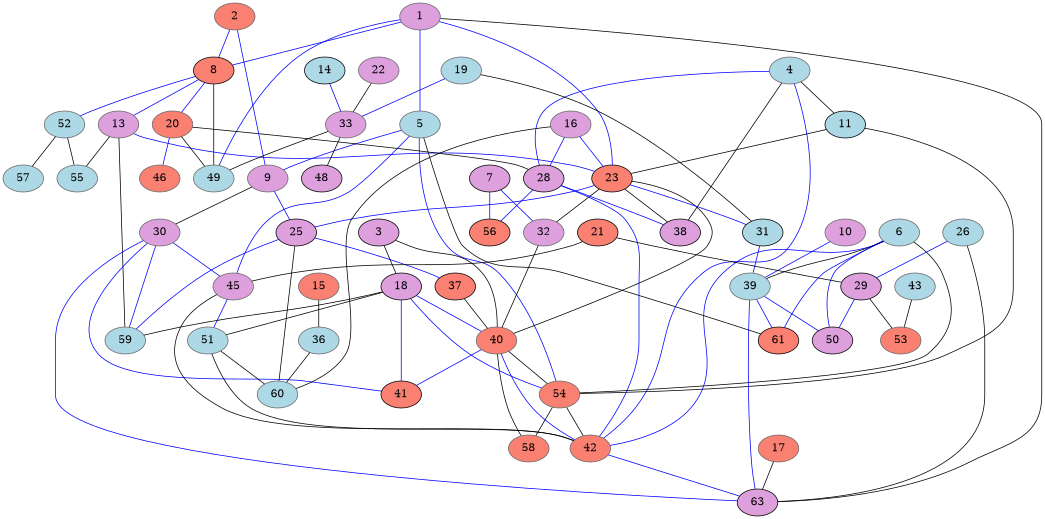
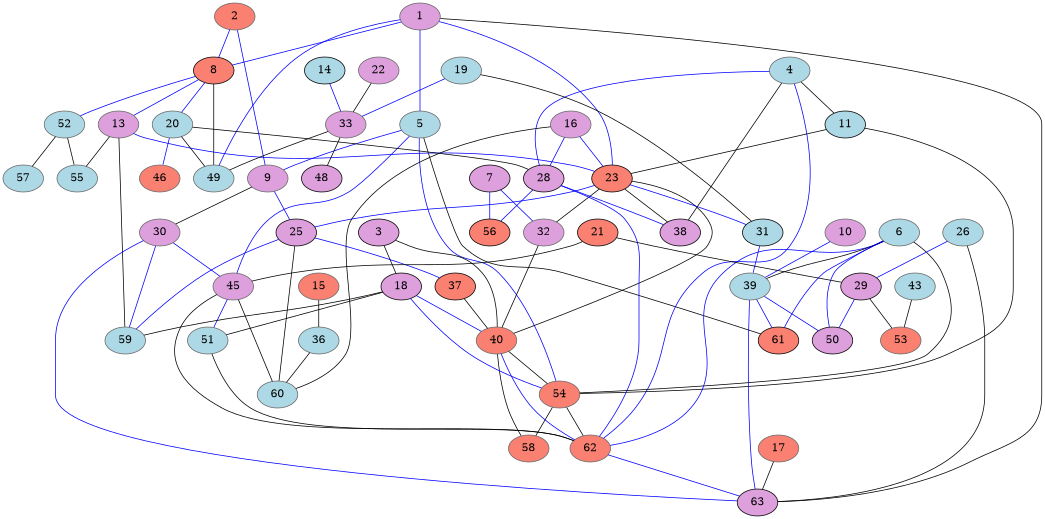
node "20": fillcolor salmon -> lightblue
edge "51" -- "60": now "45" -- "60"
node "41": removed
node "42": label "42" -> "62"
